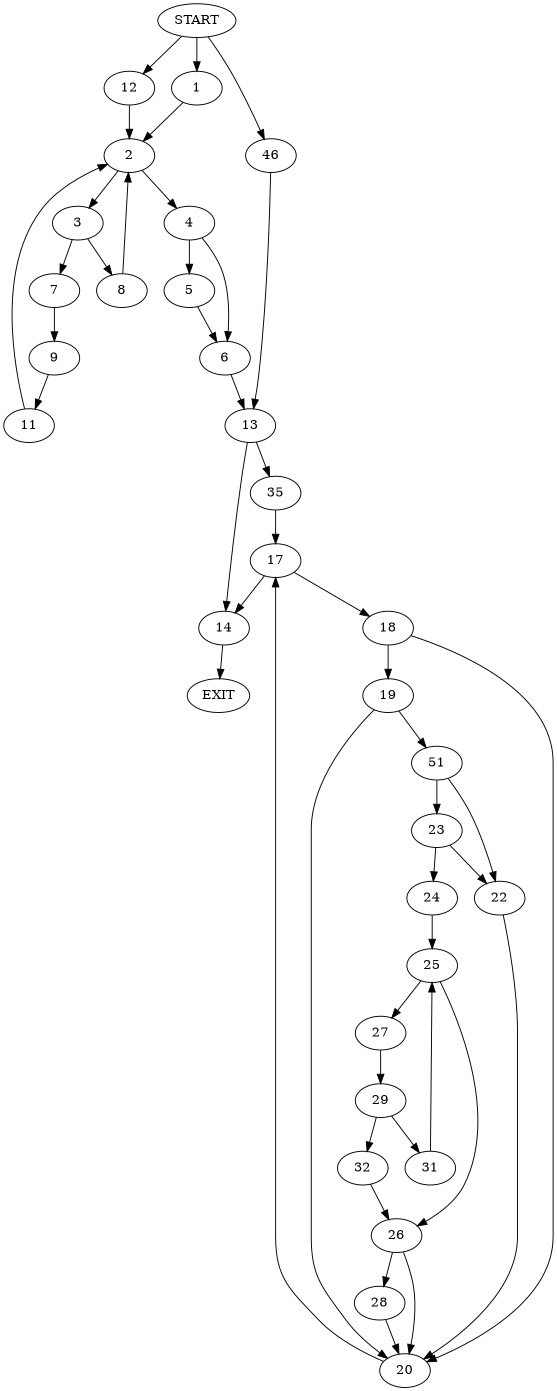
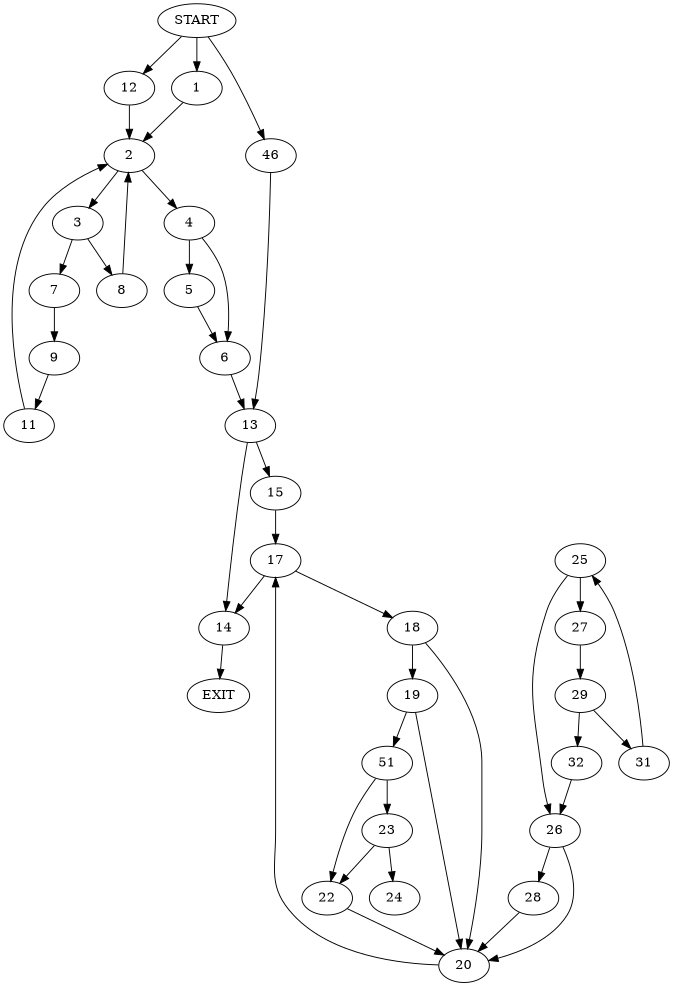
node "35": label "35" -> "15"
edge "24" -> "25": removed
